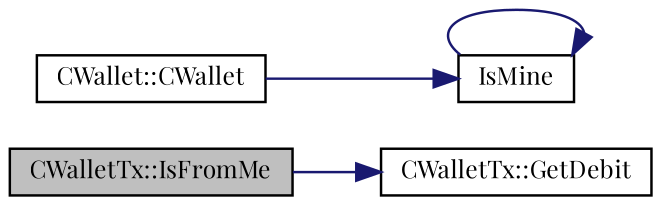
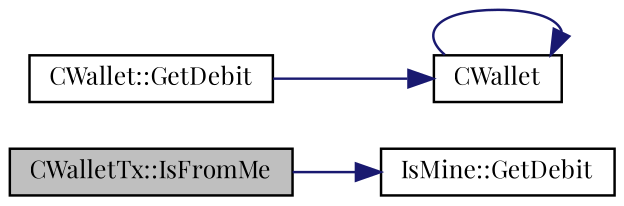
node "CWallet::CWallet": label "CWallet::CWallet" -> "CWallet::GetDebit"
node "IsMine": label "IsMine" -> "CWallet"
node "CWalletTx::GetDebit": label "CWalletTx::GetDebit" -> "IsMine::GetDebit"
